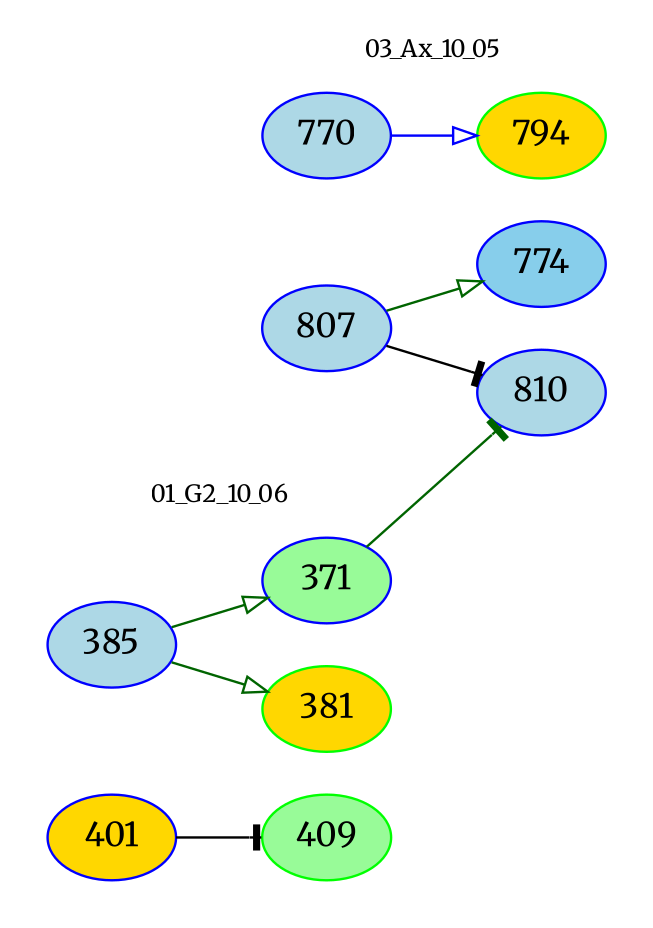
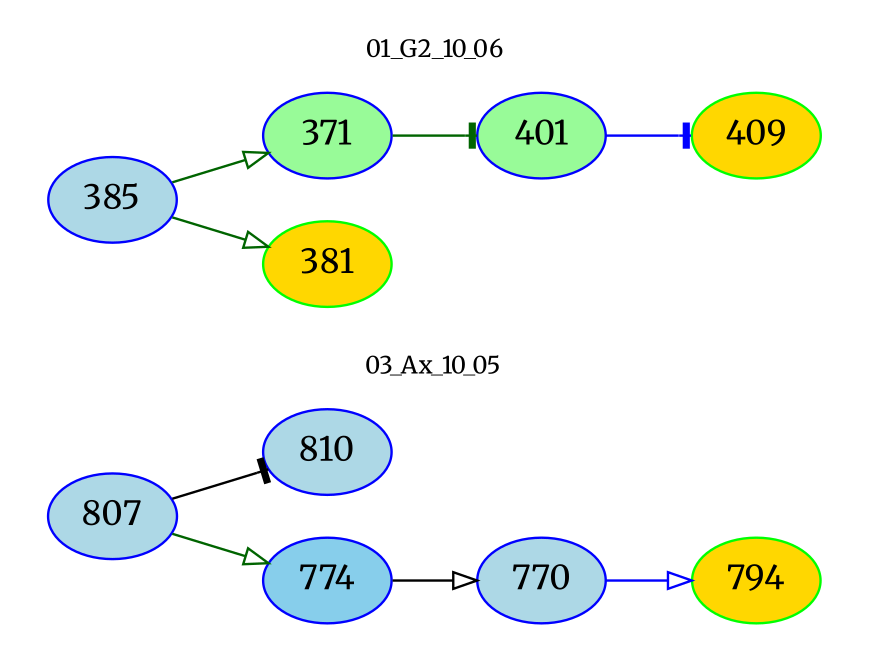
edge "371" -> "810": now "371" -> "401"
edge "774" -> "770": added
node "401": fillcolor gold -> palegreen
edge "401" -> "409": color black -> blue
node "409": fillcolor palegreen -> gold
